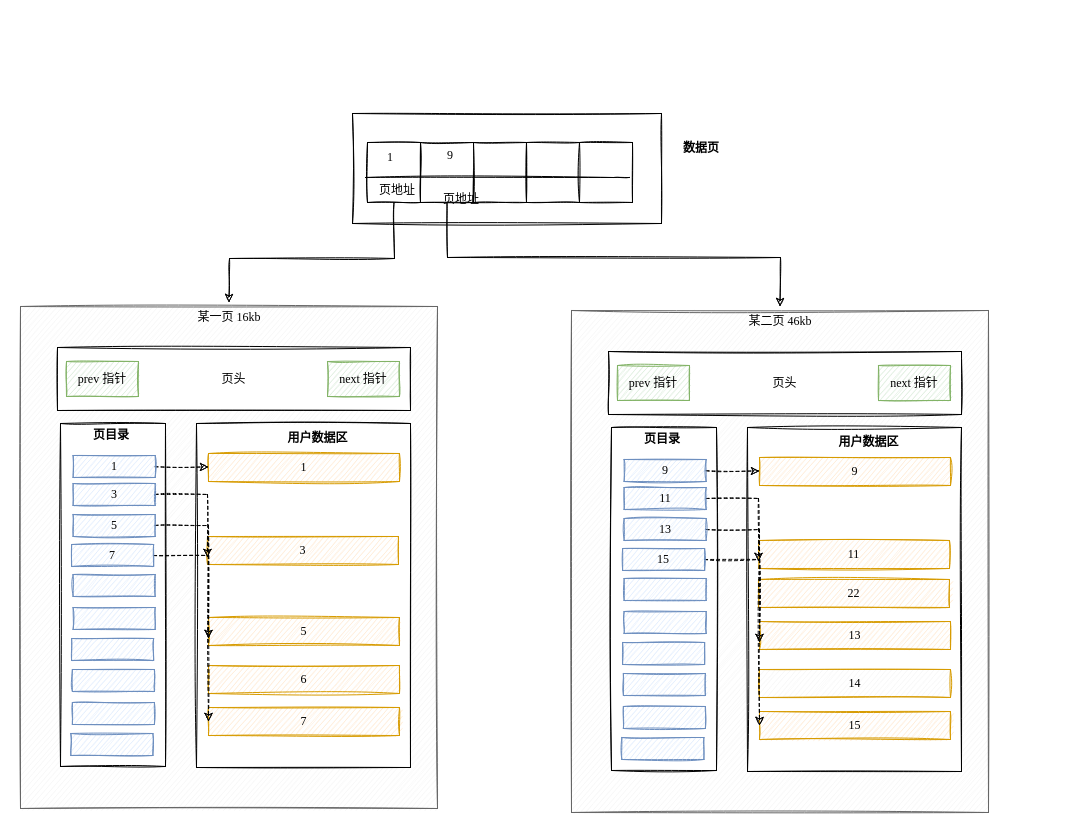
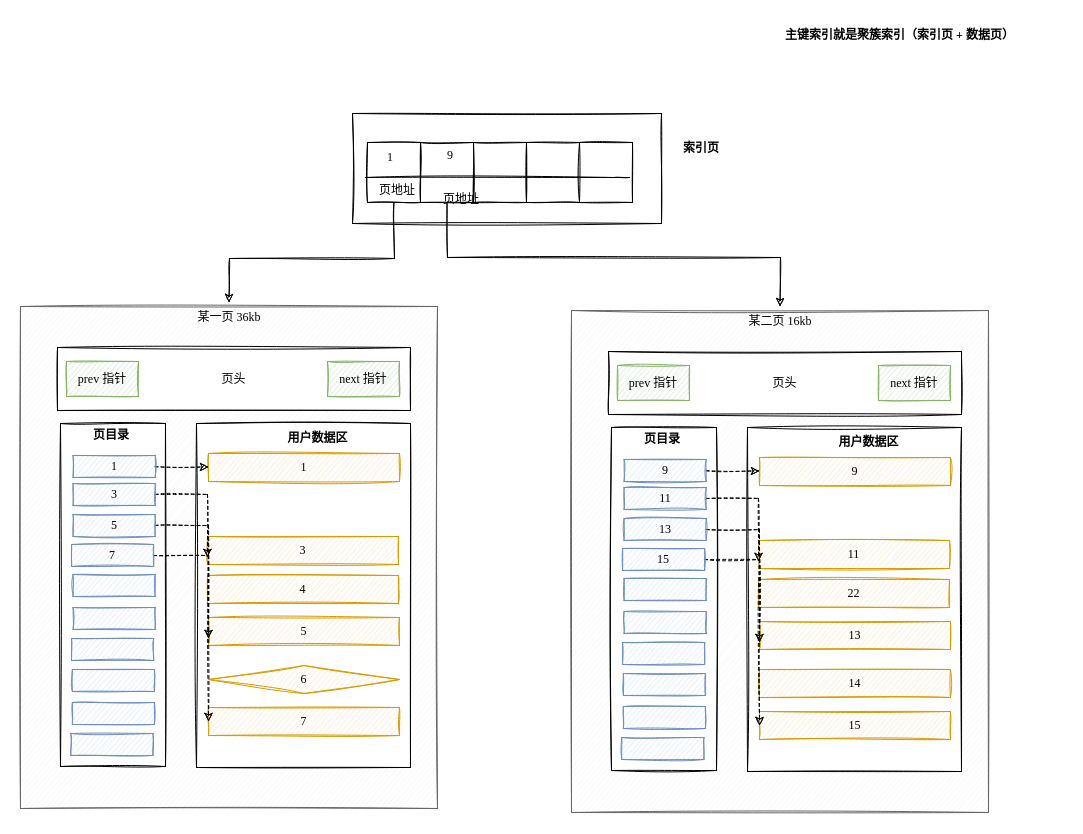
node "主键索引就是聚簇索引（索引页 + 数据页）": added
node "数据页": label "数据页" -> "索引页"
node "某一页 16kb": label "某一页 16kb" -> "某一页 36kb"
node "某二页 46kb": label "某二页 46kb" -> "某二页 16kb"
node "4": added
node "6": shape rectangle -> diamond
node "14": fillcolor #f5f5f5 -> #ffe6cc
